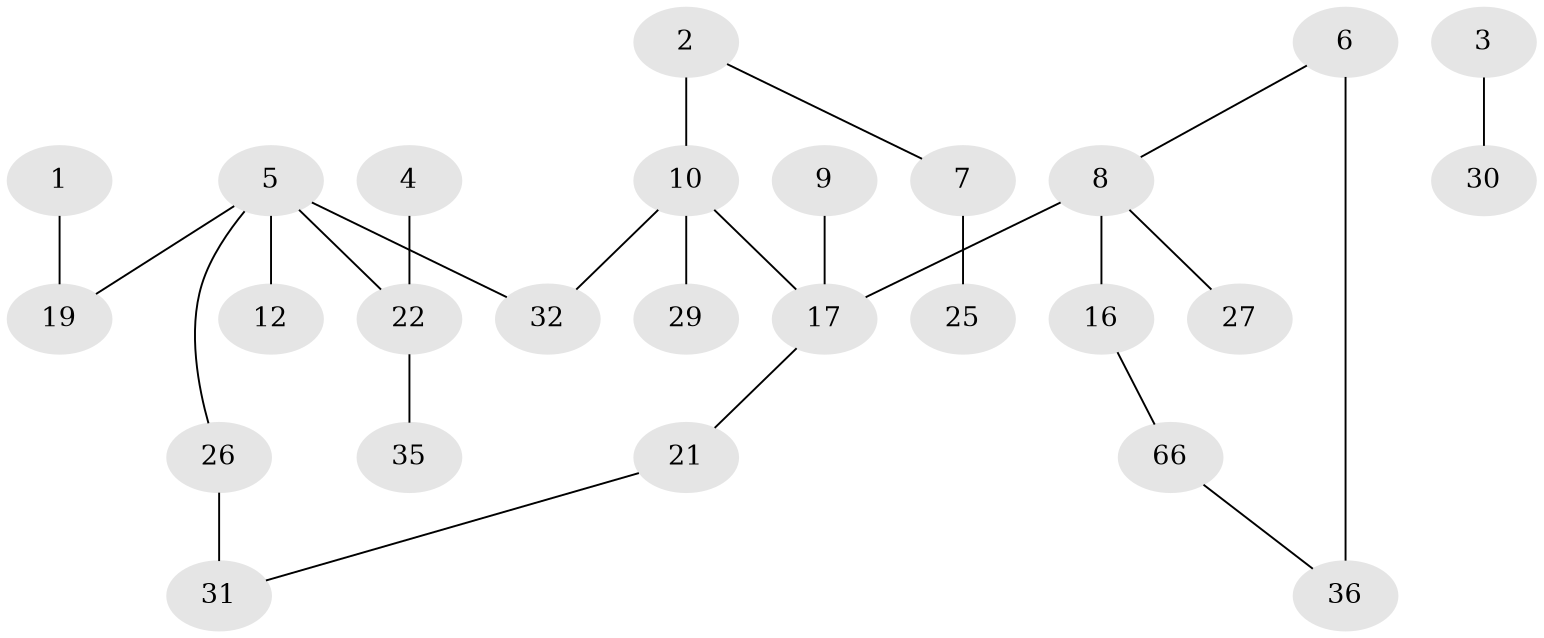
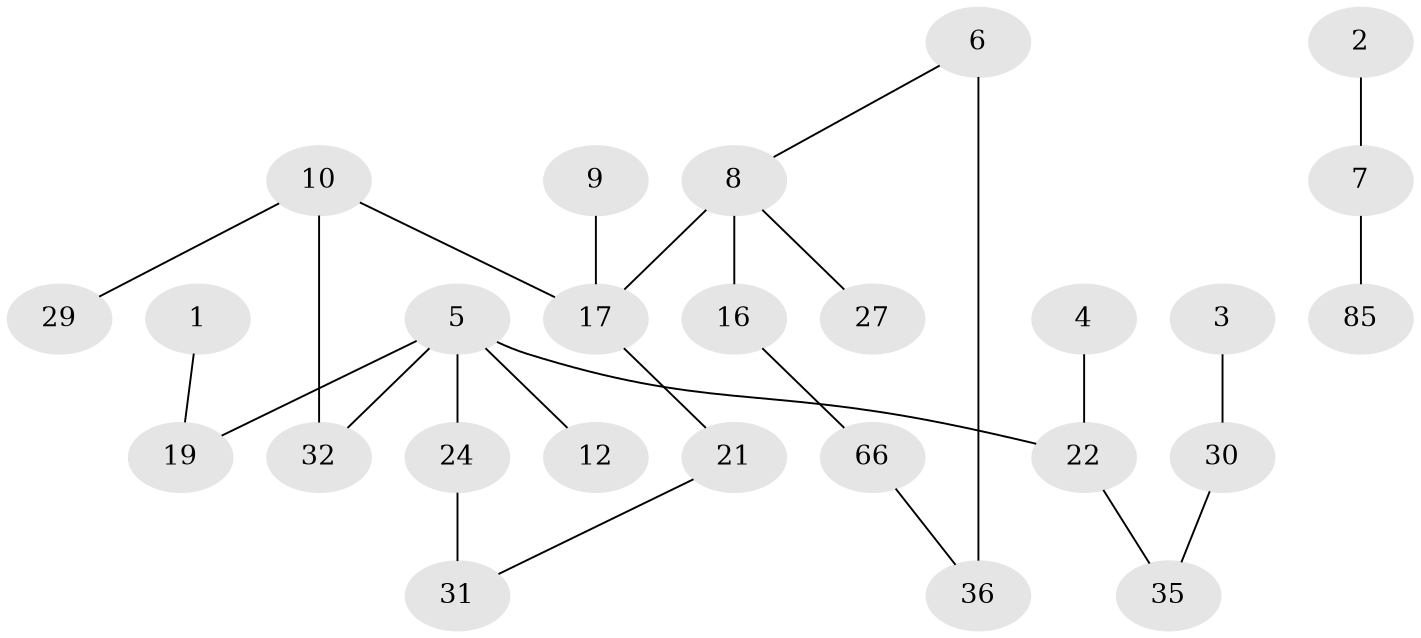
edge "2" -- "10": removed
node "25": label "25" -> "85"
node "26": label "26" -> "24"
edge "30" -- "35": added
